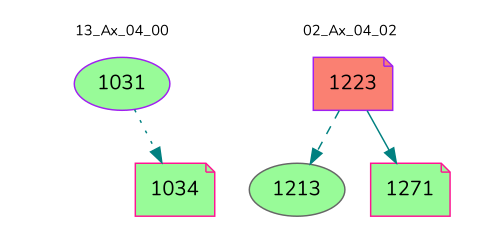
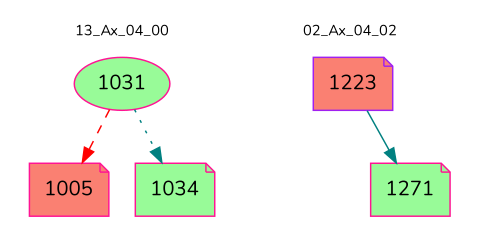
node "1031": color purple -> deeppink
node "1005": added
node "1213": removed
